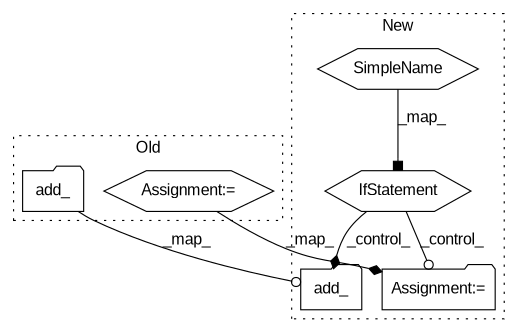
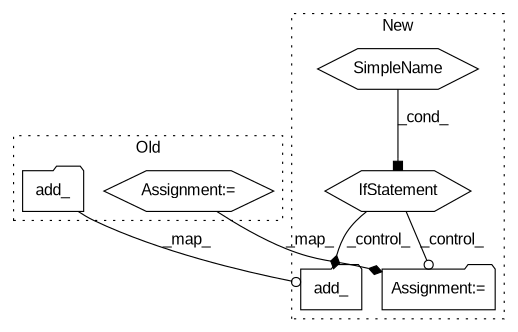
edge "SimpleName" -> "IfStatement": label "_map_" -> "_cond_"
